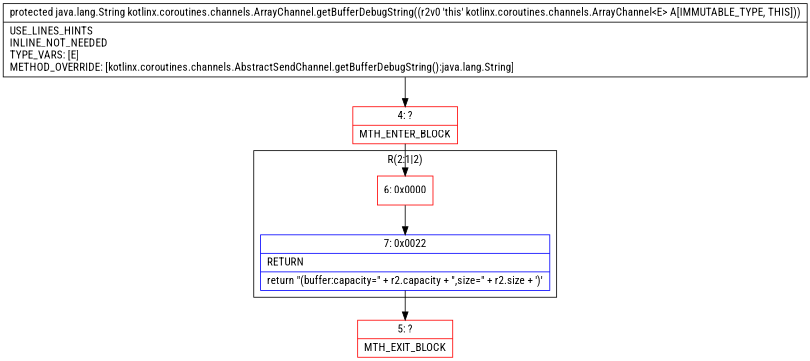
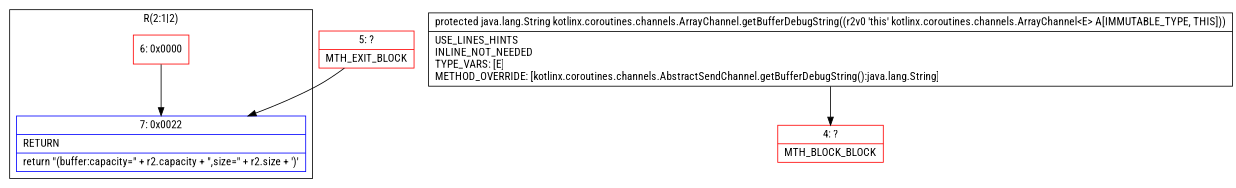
node "4: ?": text "MTH_ENTER_BLOCK" -> "MTH_BLOCK_BLOCK"
edge "4: ?" -> "6: 0x0000": removed
edge "7: 0x0022" -> "5: ?": reversed
